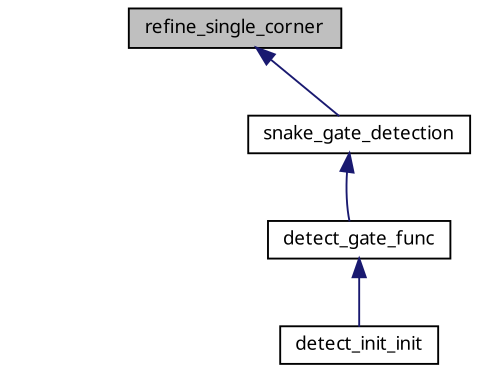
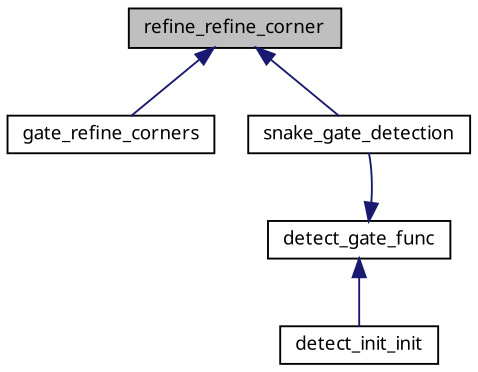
node "refine_single_corner": label "refine_single_corner" -> "refine_refine_corner"
node "gate_refine_corners": added
edge "detect_gate_func" -> "snake_gate_detection": reversed
